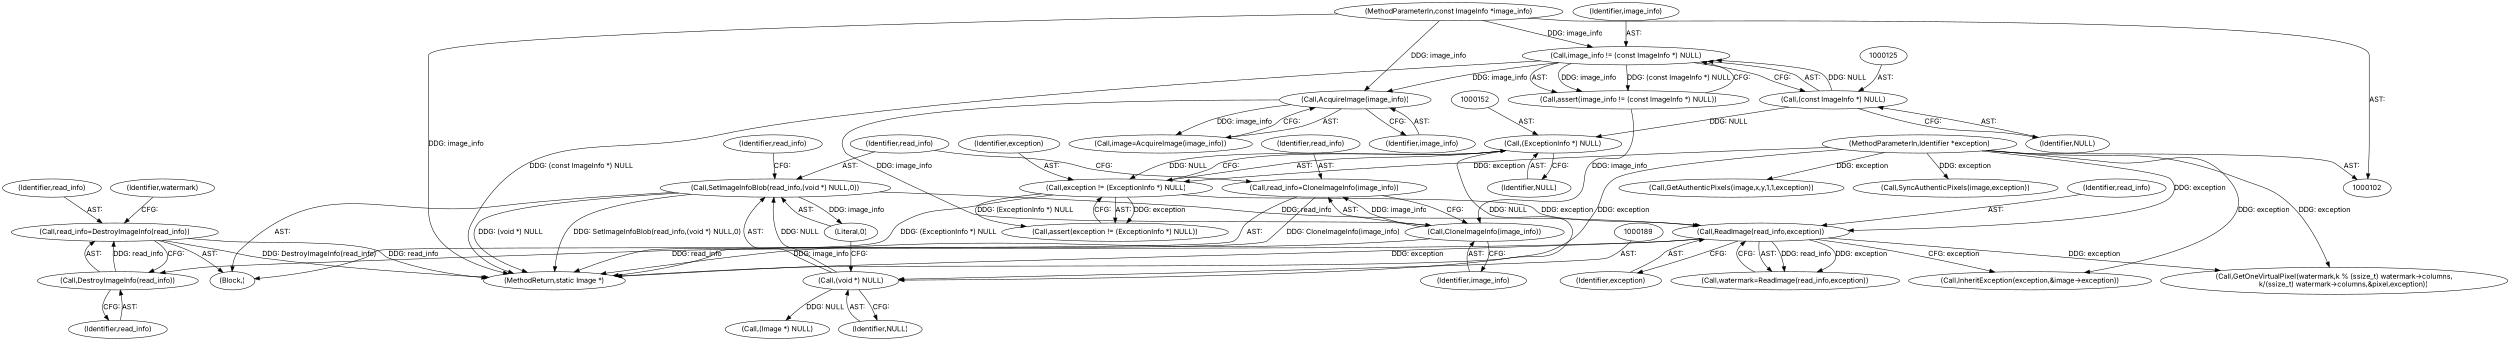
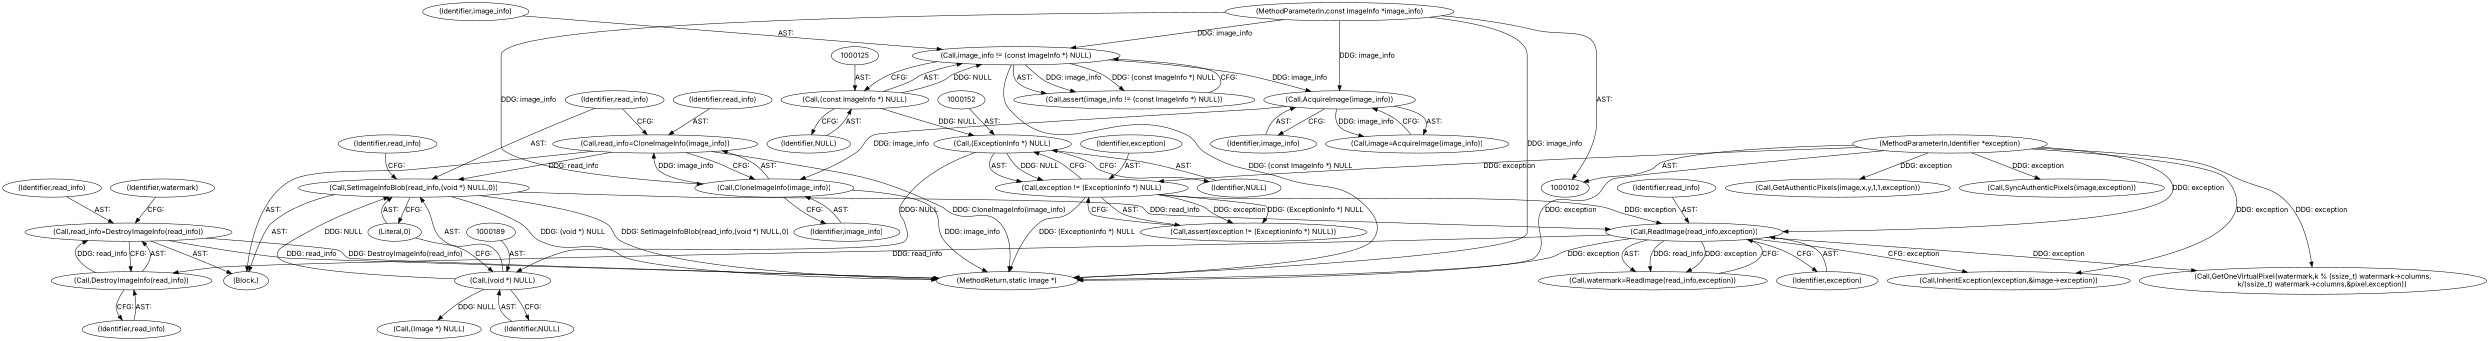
edge "(Call,read_info=CloneImageInfo(image_info))" -> "(Call,SetImageInfoBlob(read_info,(void *) NULL,0))": added, label "DDG: read_info"
edge "(Call,assert(image_info != (const ImageInfo *) NULL))" -> "(Call,CloneImageInfo(image_info))": now "(MethodParameterIn,const ImageInfo *image_info)" -> "(Call,CloneImageInfo(image_info))"
edge "(Call,SetImageInfoBlob(read_info,(void *) NULL,0))" -> "(Literal,0)": label "DDG: image_info" -> "CFG: "
